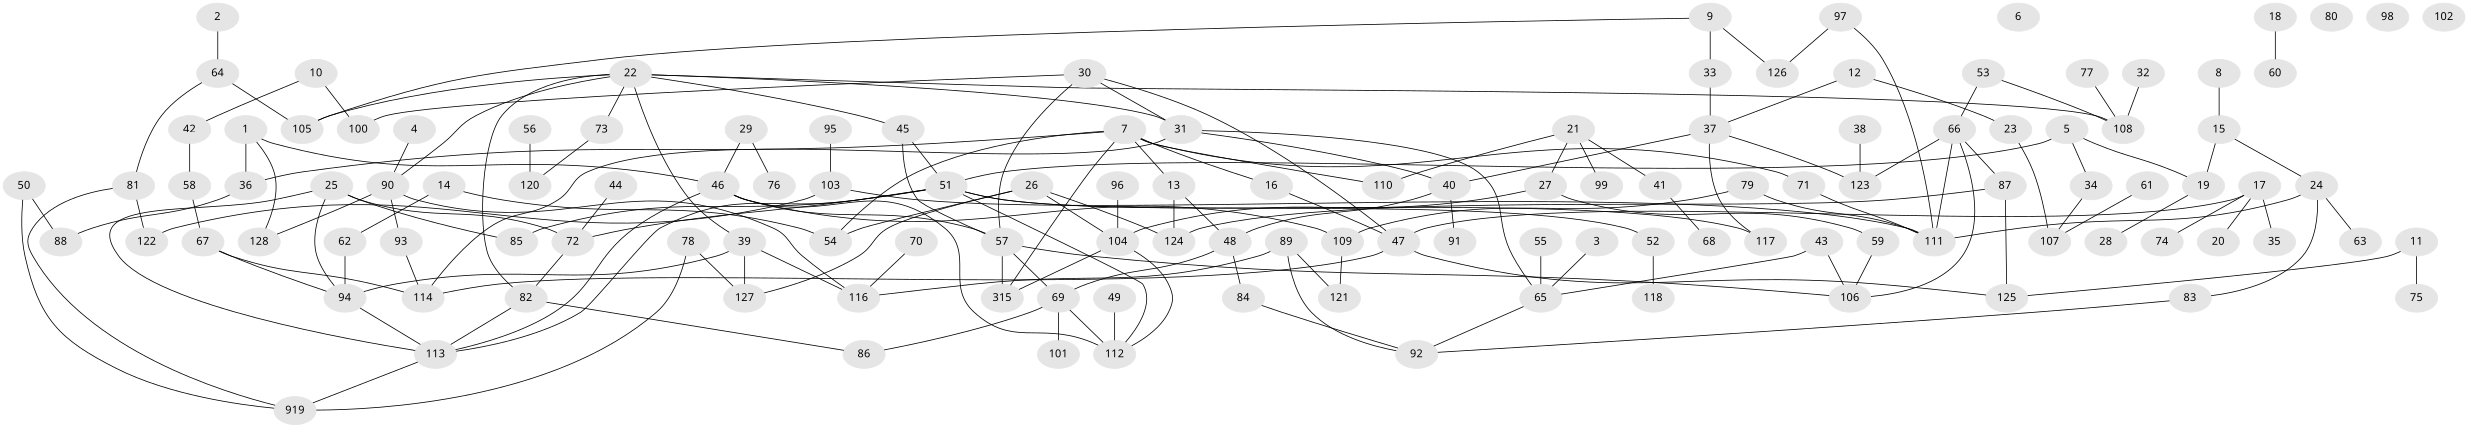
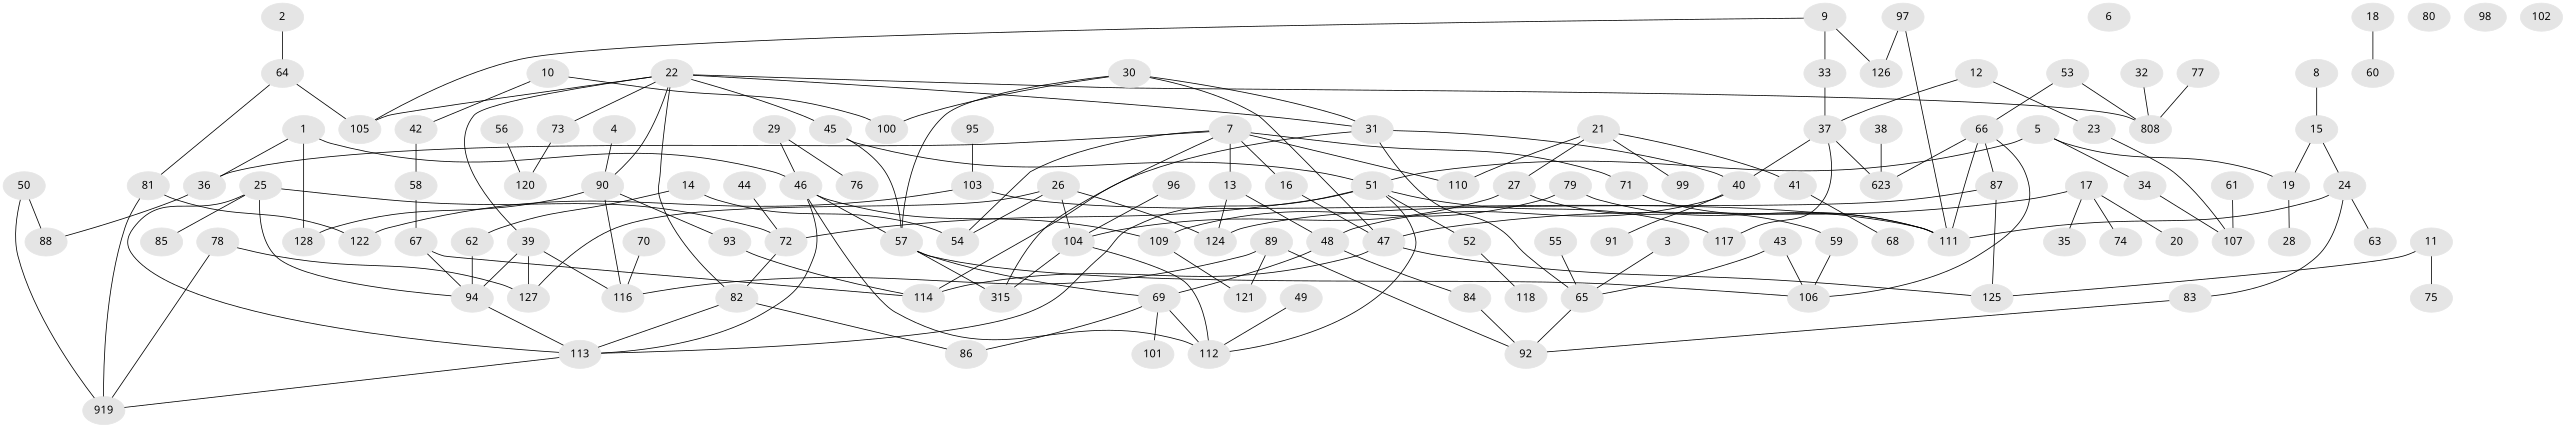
node "108": label "108" -> "808"
node "123": label "123" -> "623"
edge "51" -- "85": removed
